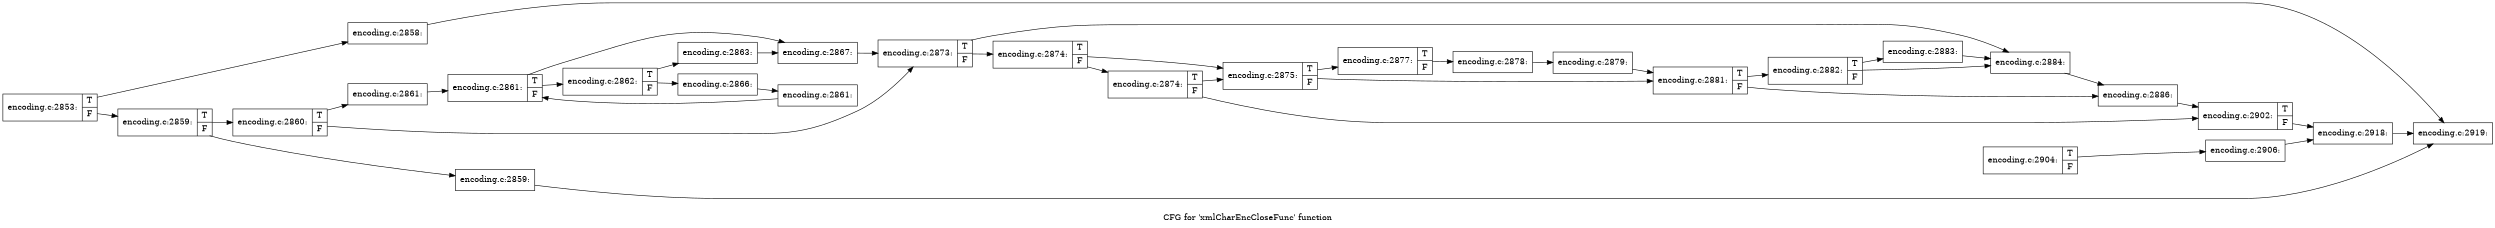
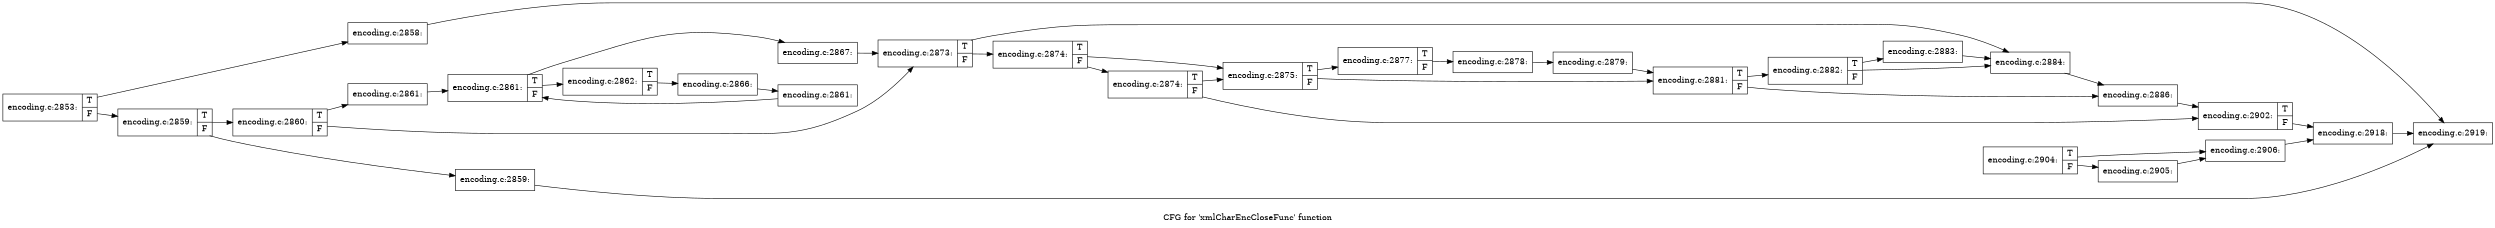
node "encoding.c:2863:": removed
node "encoding.c:2905:": added
